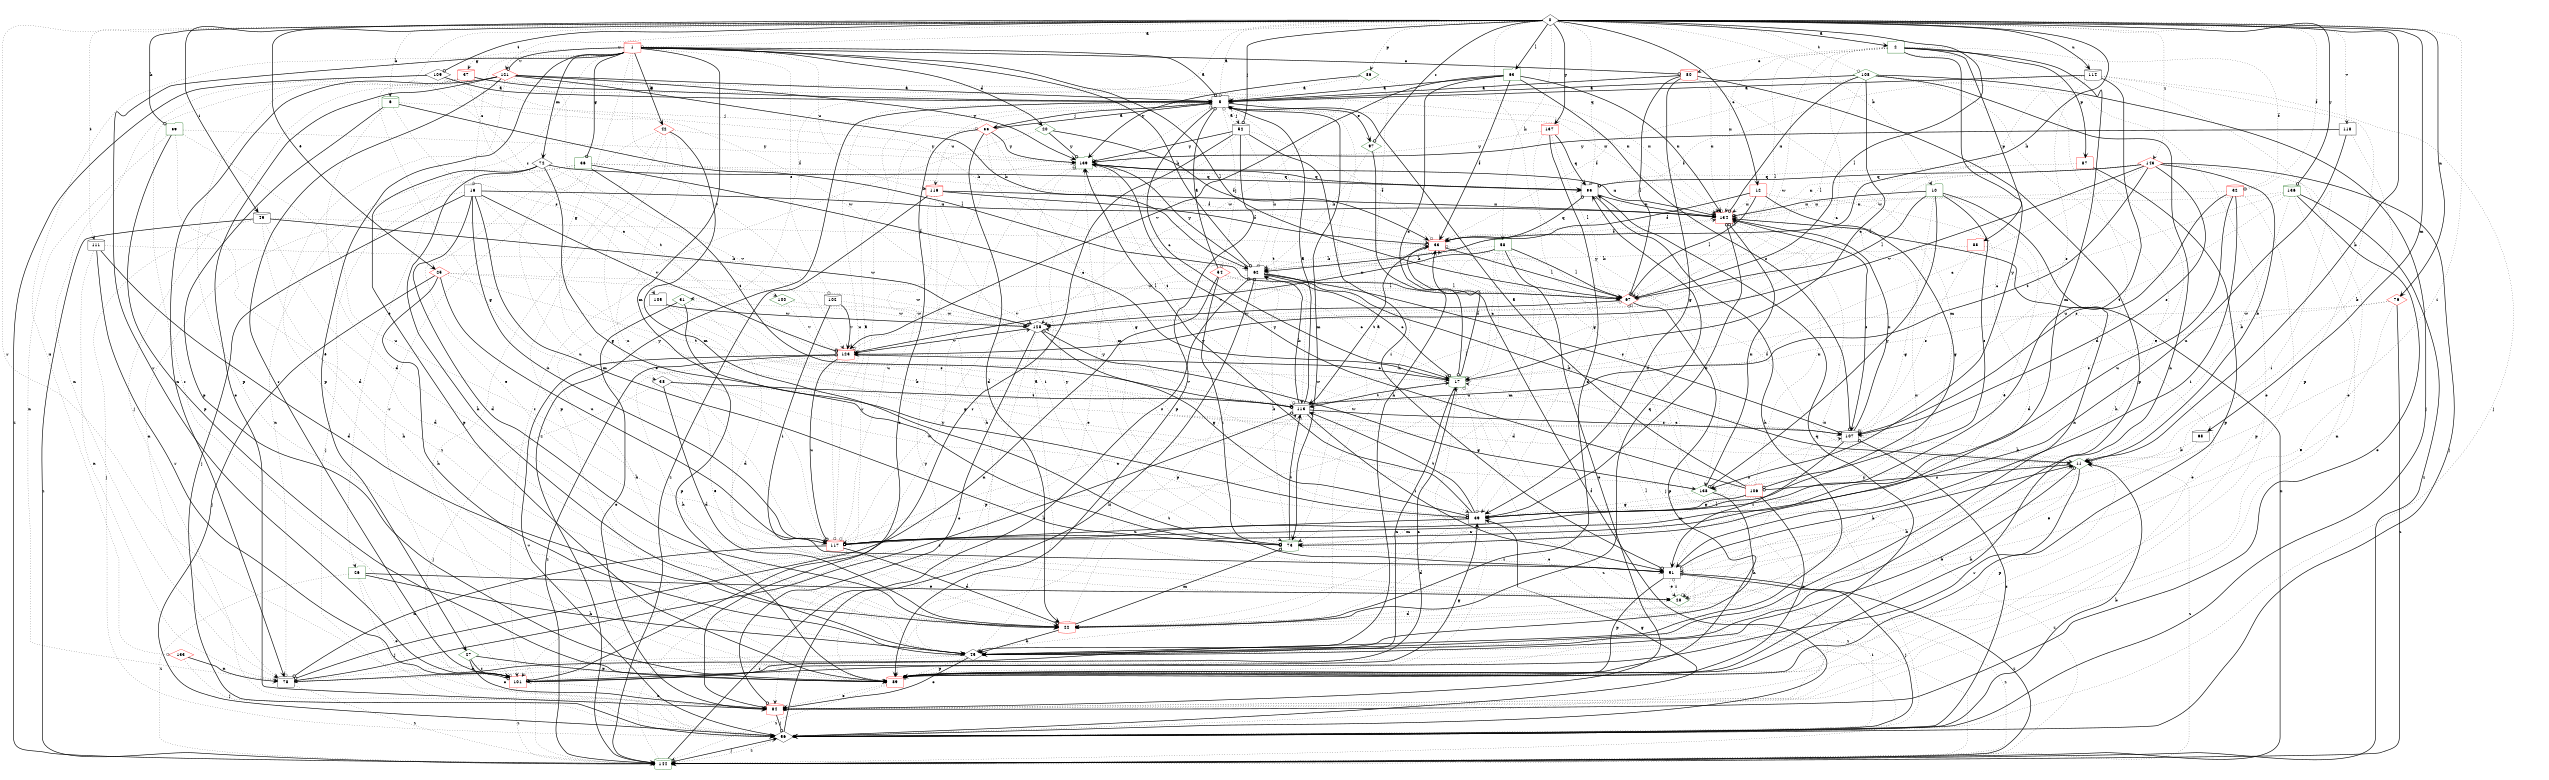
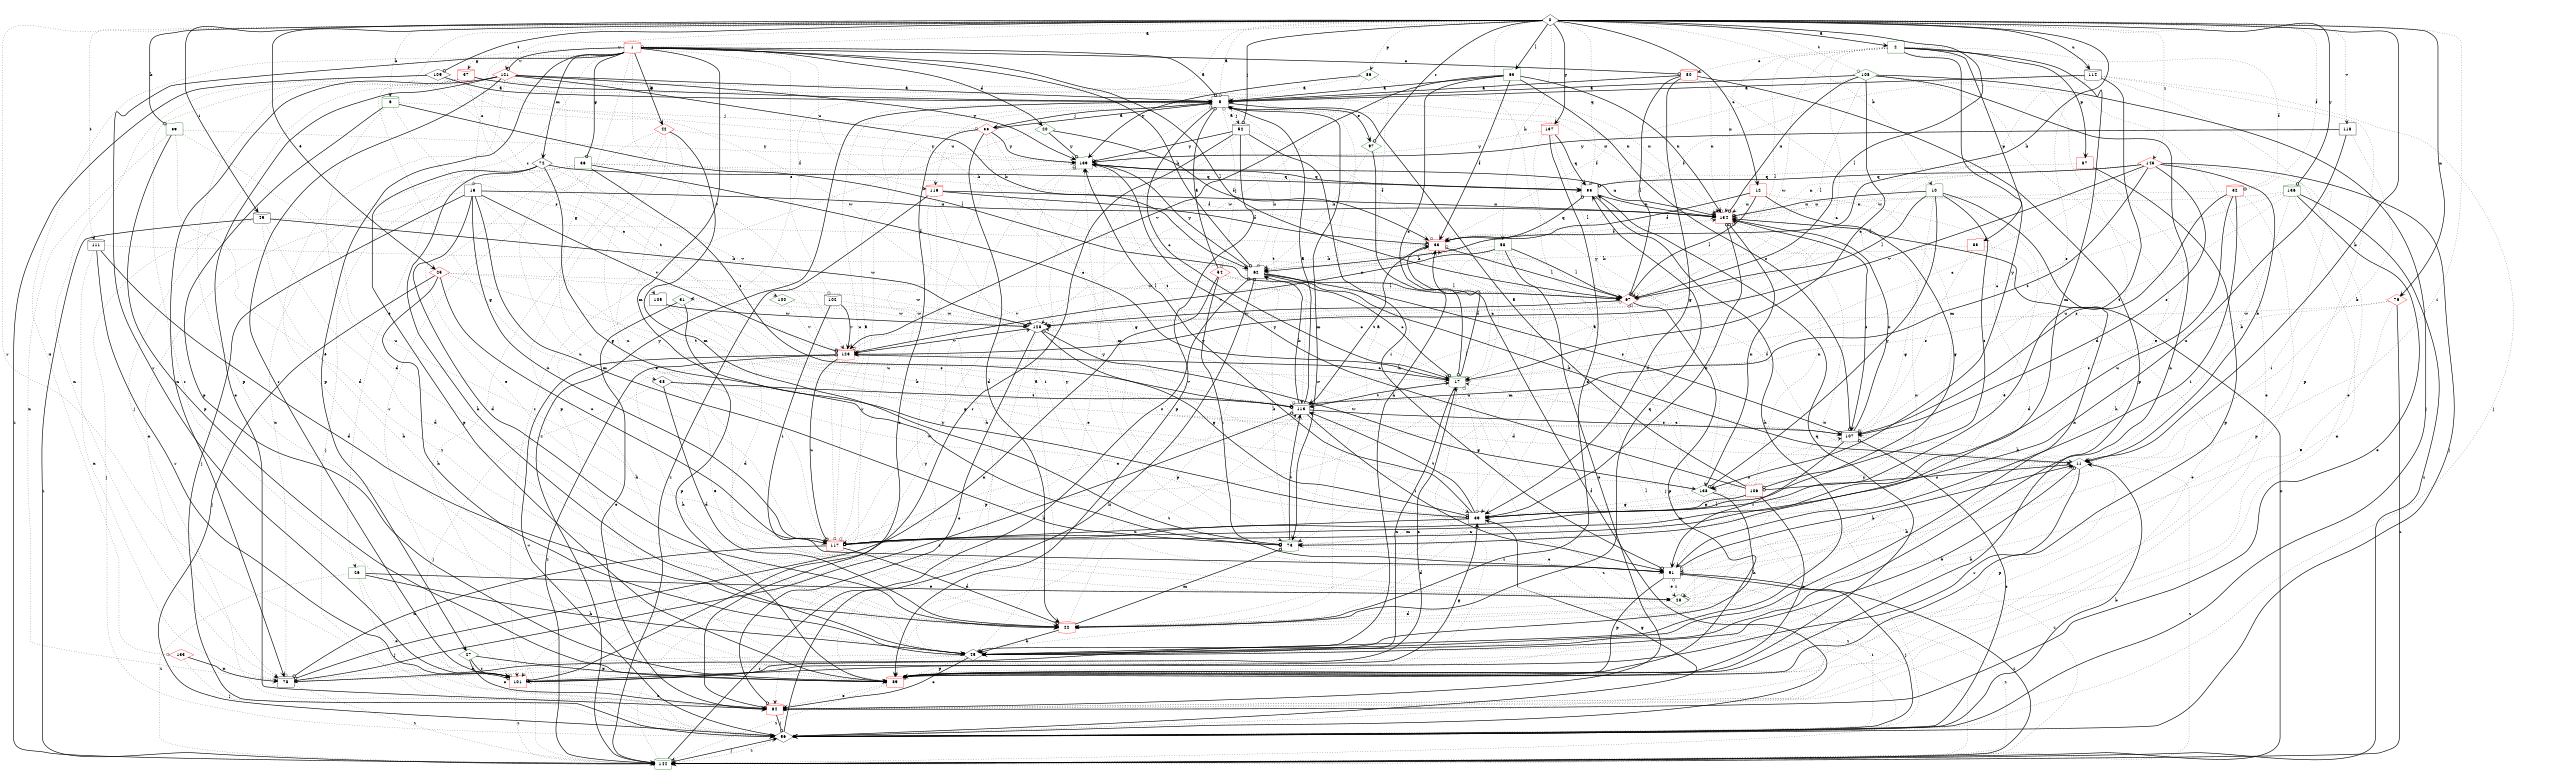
edge "137" -> "39": label "g" -> "a"
node "68": removed
